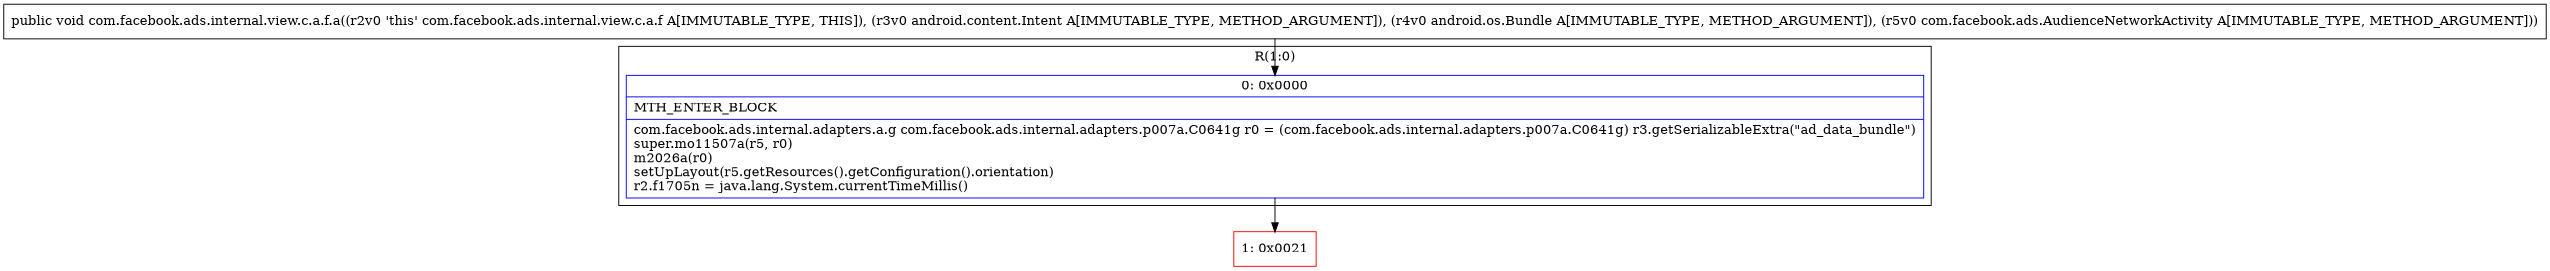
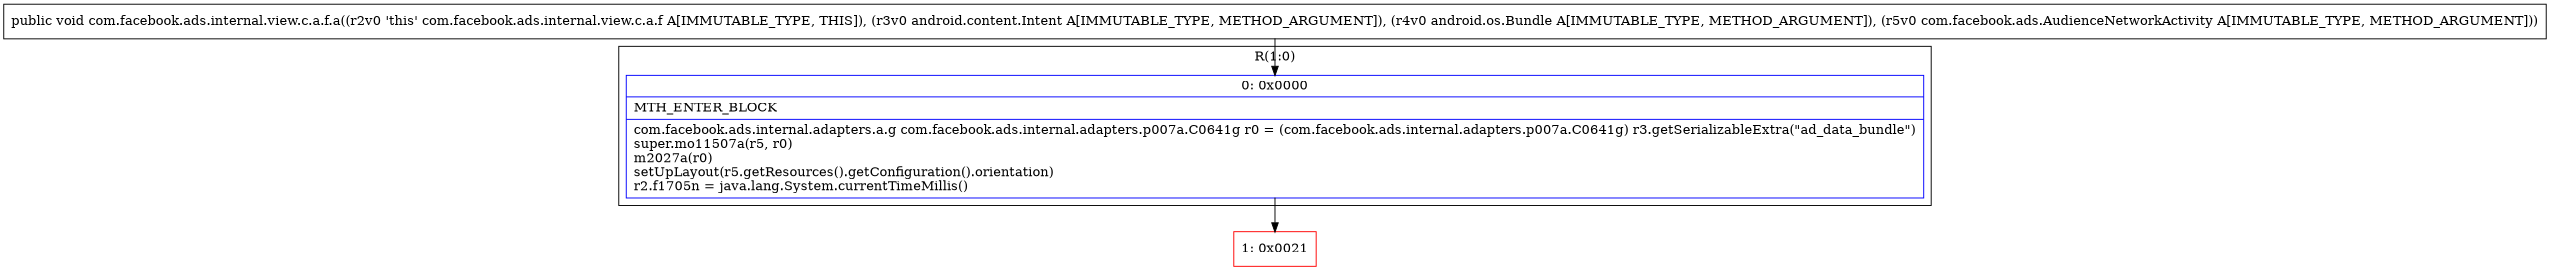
node "0: 0x0000": text "m2026a(r0)" -> "m2027a(r0)"
